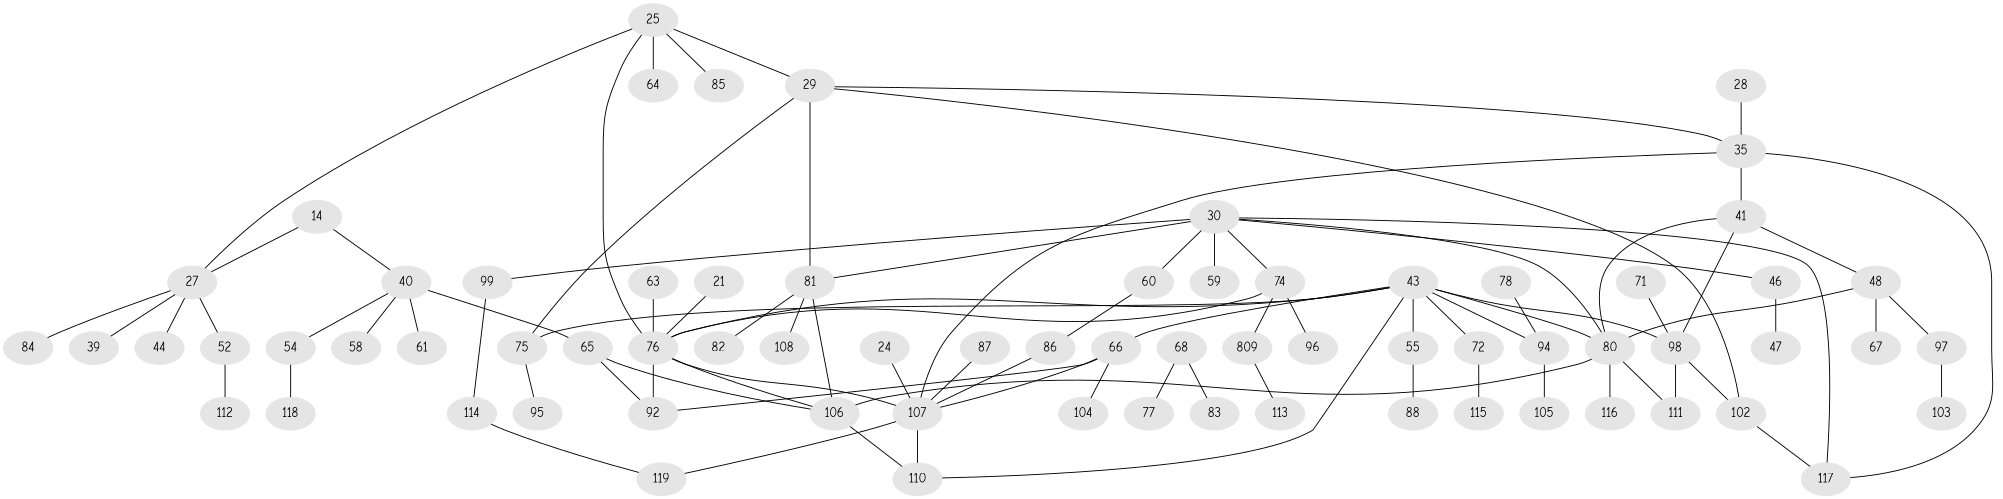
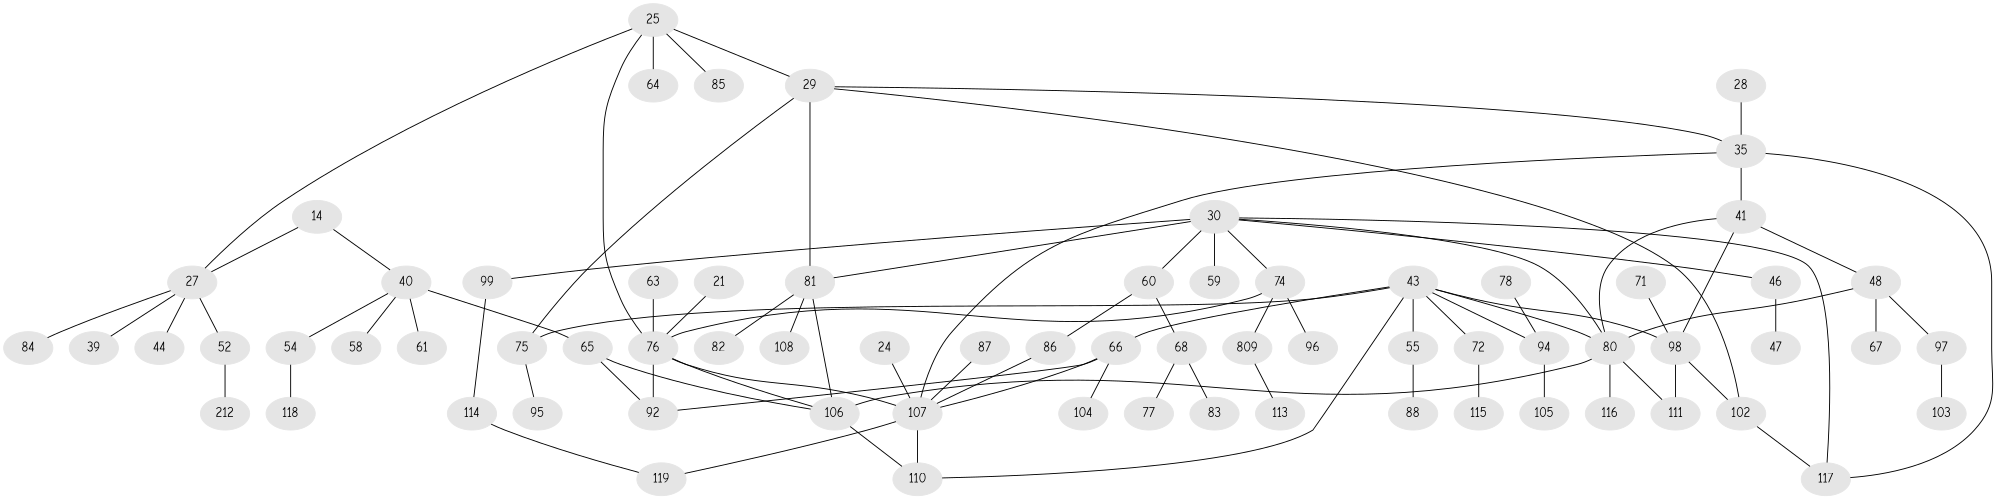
edge "43" -- "76": removed
edge "60" -- "68": added
node "112": label "112" -> "212"
